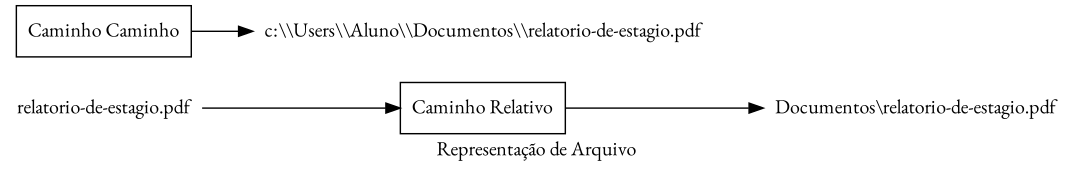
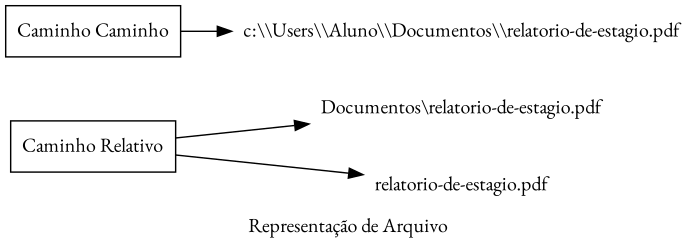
edge "relatorio-de-estagio.pdf" -> "Caminho Relativo": reversed
